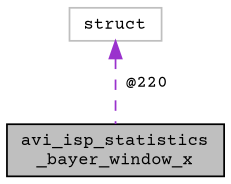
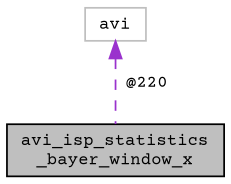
node "struct": label "struct" -> "avi"
